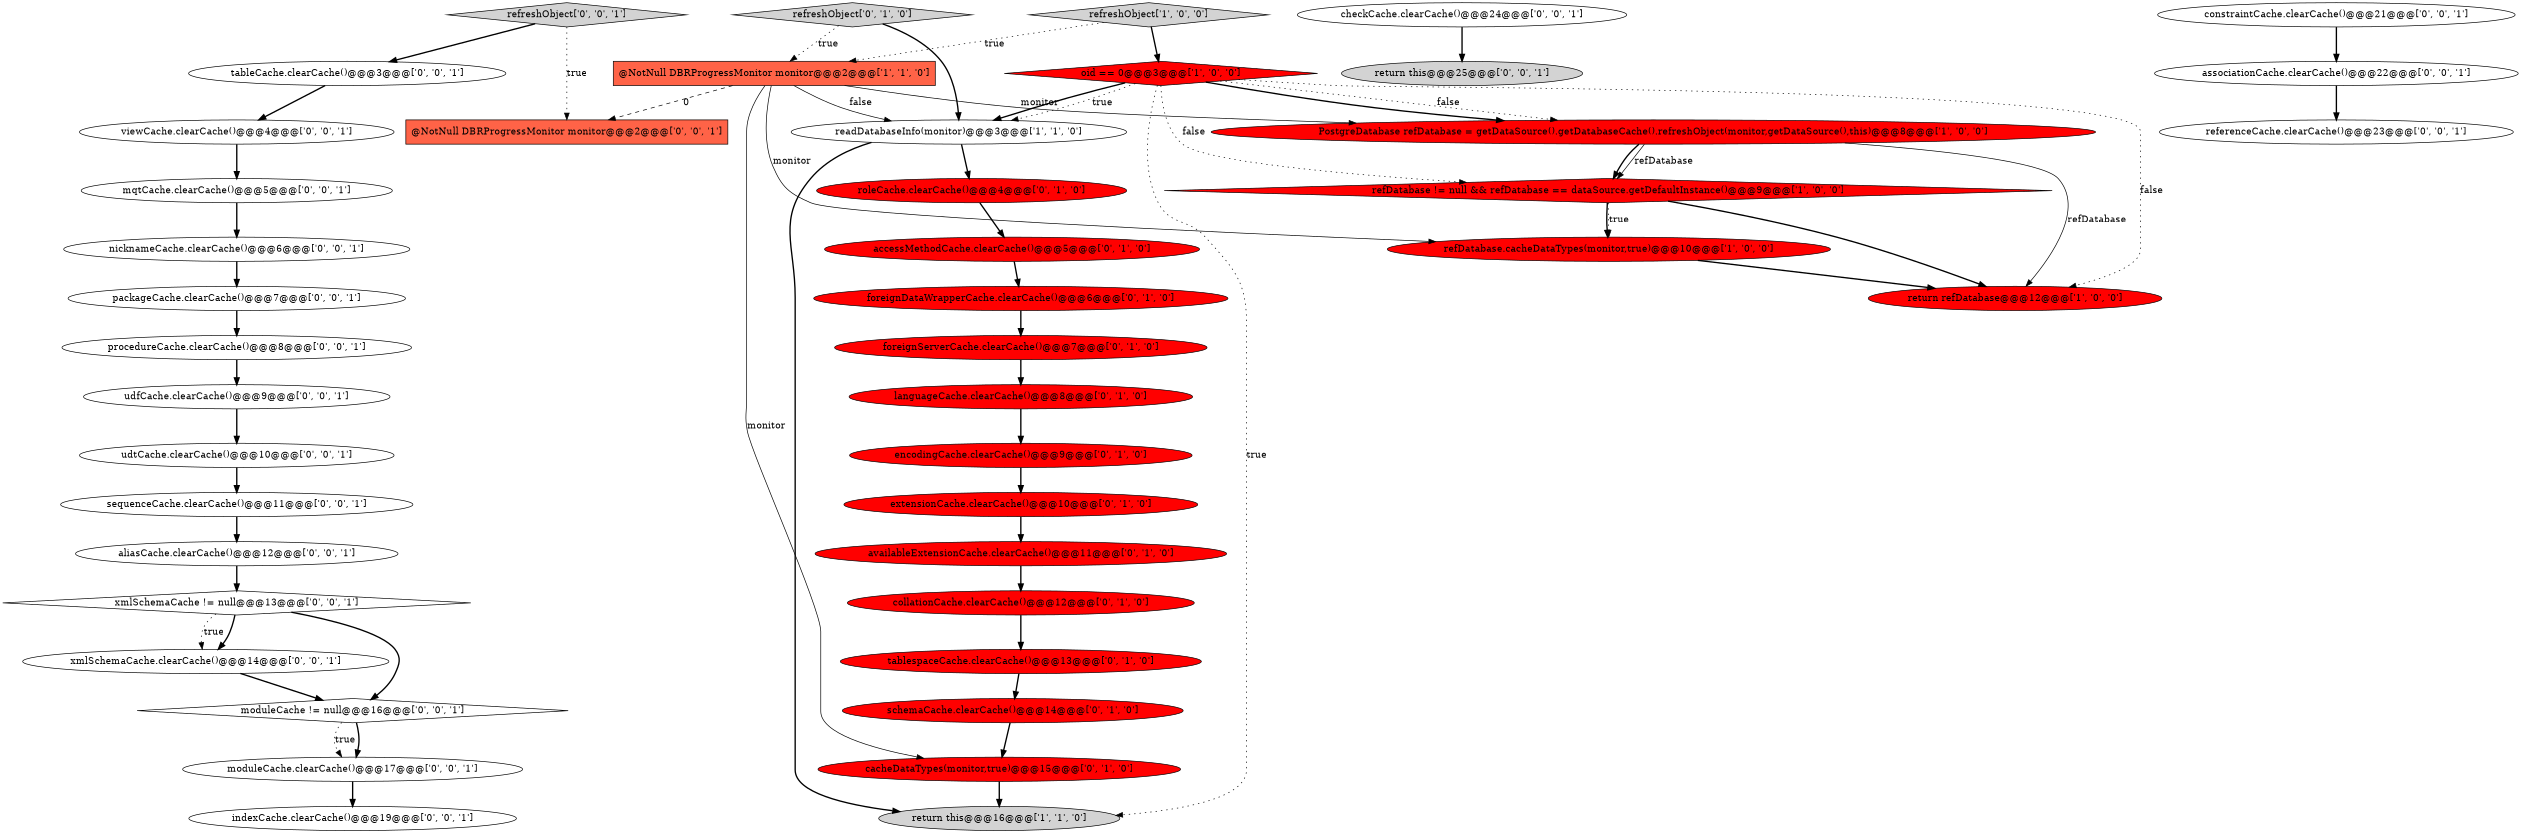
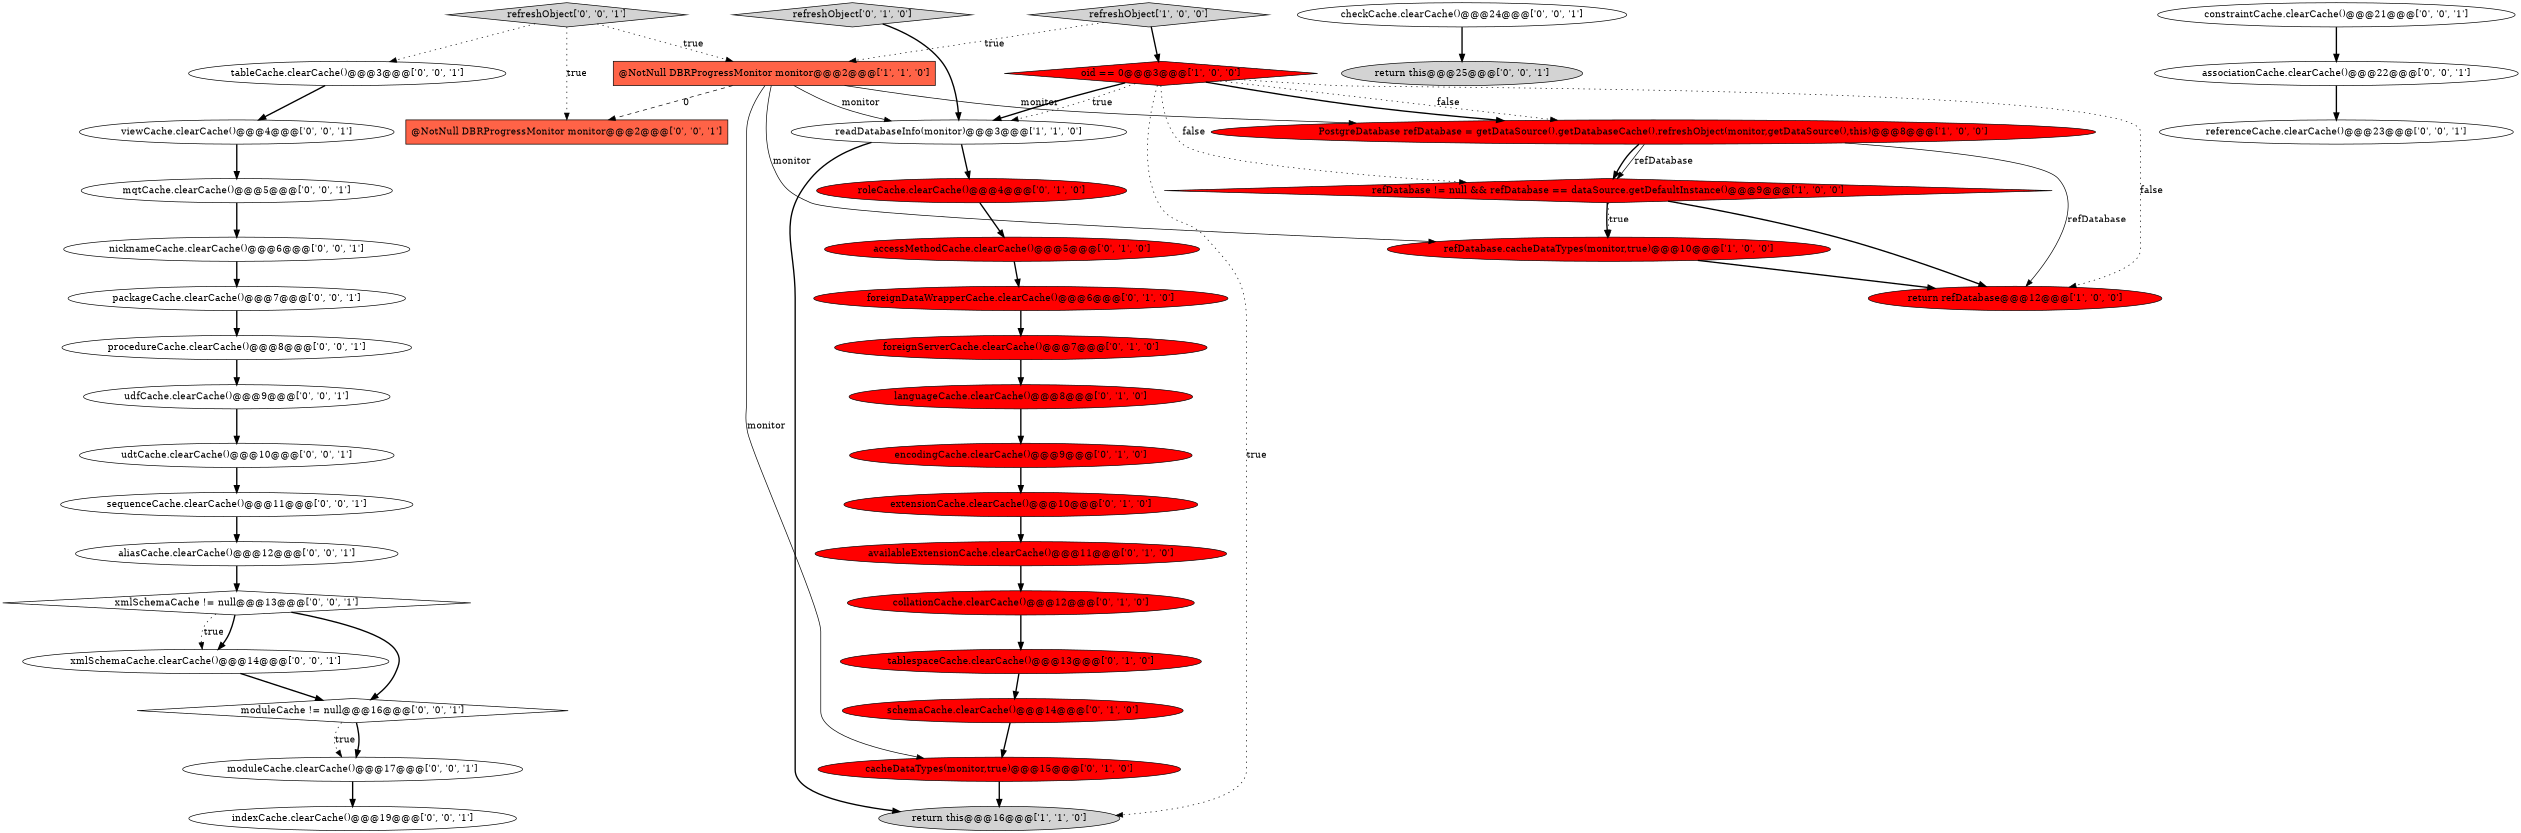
edge "refreshObject['0', '1', '0']" -> "@NotNull DBRProgressMonitor monitor@@@2@@@['1', '1', '0']": now "refreshObject['0', '0', '1']" -> "@NotNull DBRProgressMonitor monitor@@@2@@@['1', '1', '0']"
edge "refreshObject['0', '0', '1']" -> "tableCache.clearCache()@@@3@@@['0', '0', '1']": style bold -> dotted
edge "@NotNull DBRProgressMonitor monitor@@@2@@@['1', '1', '0']" -> "readDatabaseInfo(monitor)@@@3@@@['1', '1', '0']": label "false" -> "monitor"
